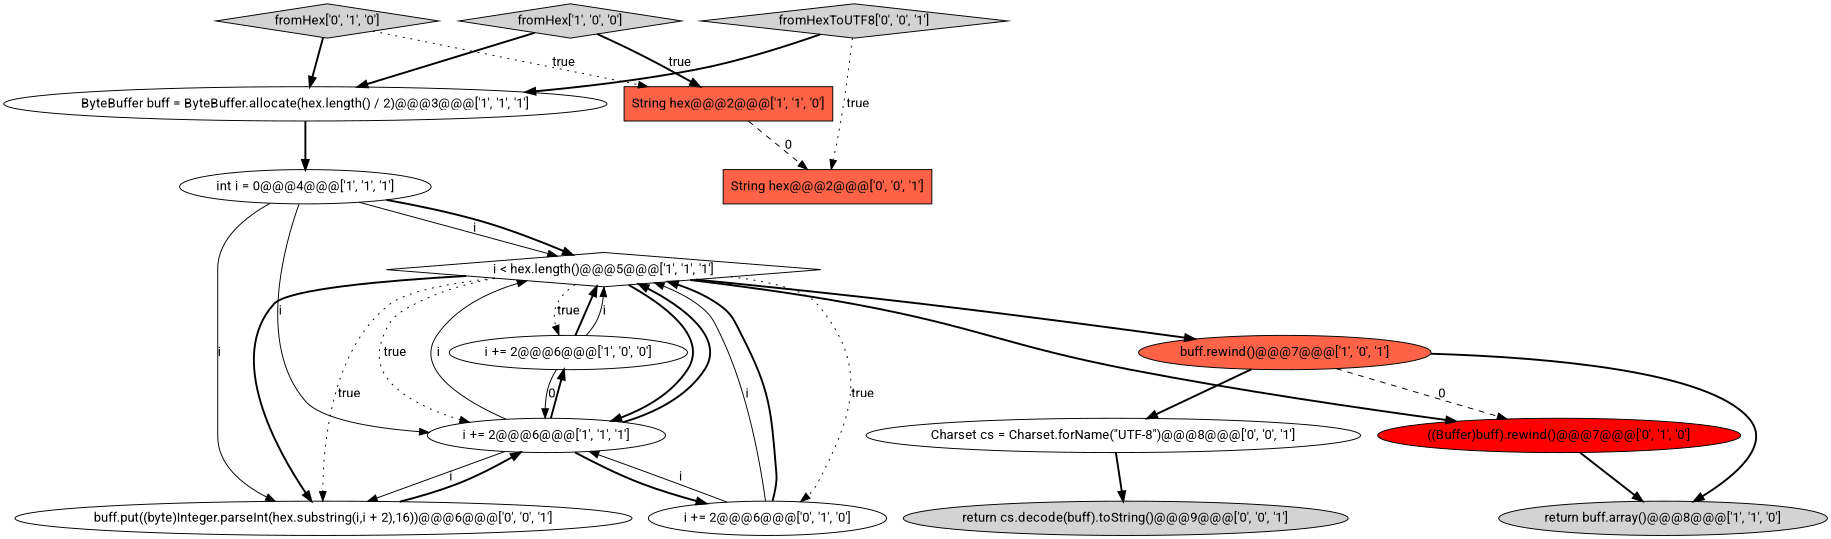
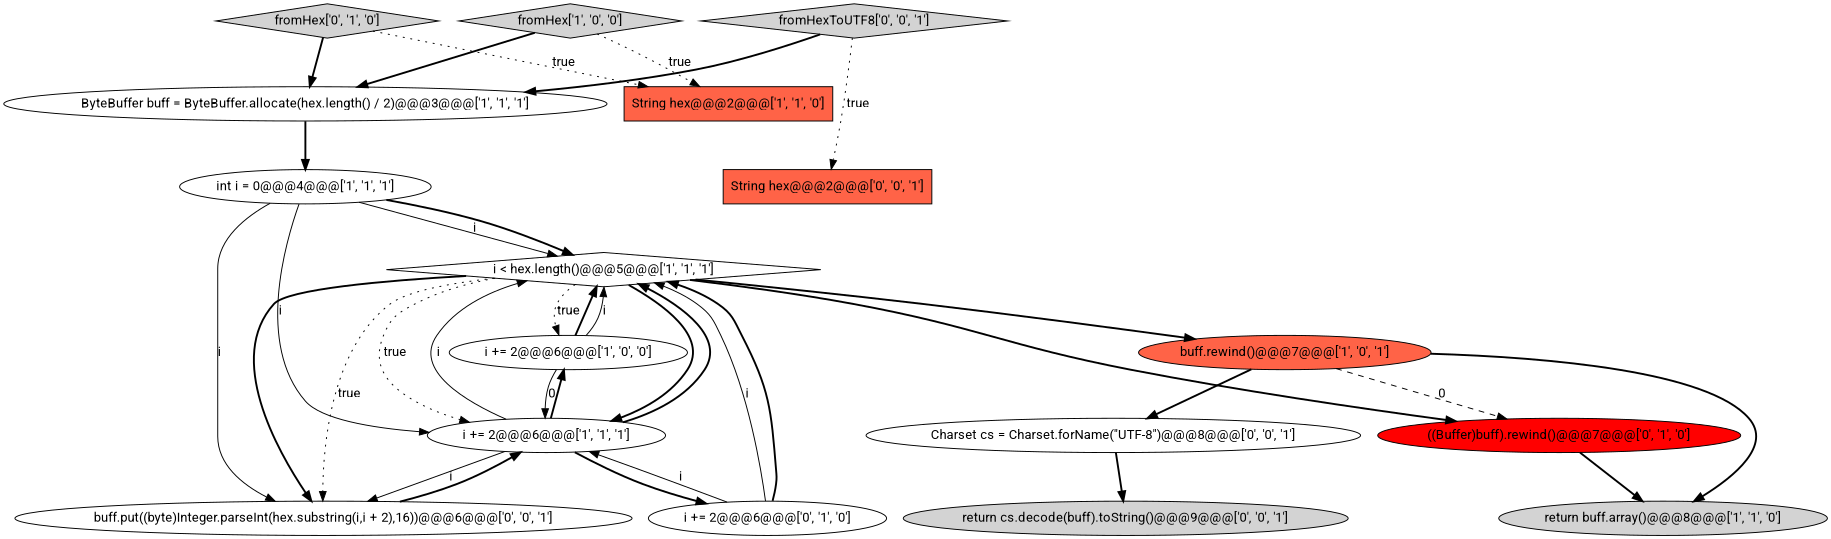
edge "fromHex['1', '0', '0']" -> "String hex@@@2@@@['1', '1', '0']": style bold -> dotted
edge "String hex@@@2@@@['1', '1', '0']" -> "String hex@@@2@@@['0', '0', '1']": removed, label "0"
edge "i < hex.length()@@@5@@@['1', '1', '1']" -> "i += 2@@@6@@@['0', '1', '0']": removed, label "true"
